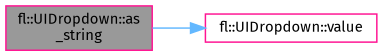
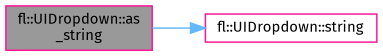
node "fl::UIDropdown::value": label "fl::UIDropdown::value" -> "fl::UIDropdown::string"
